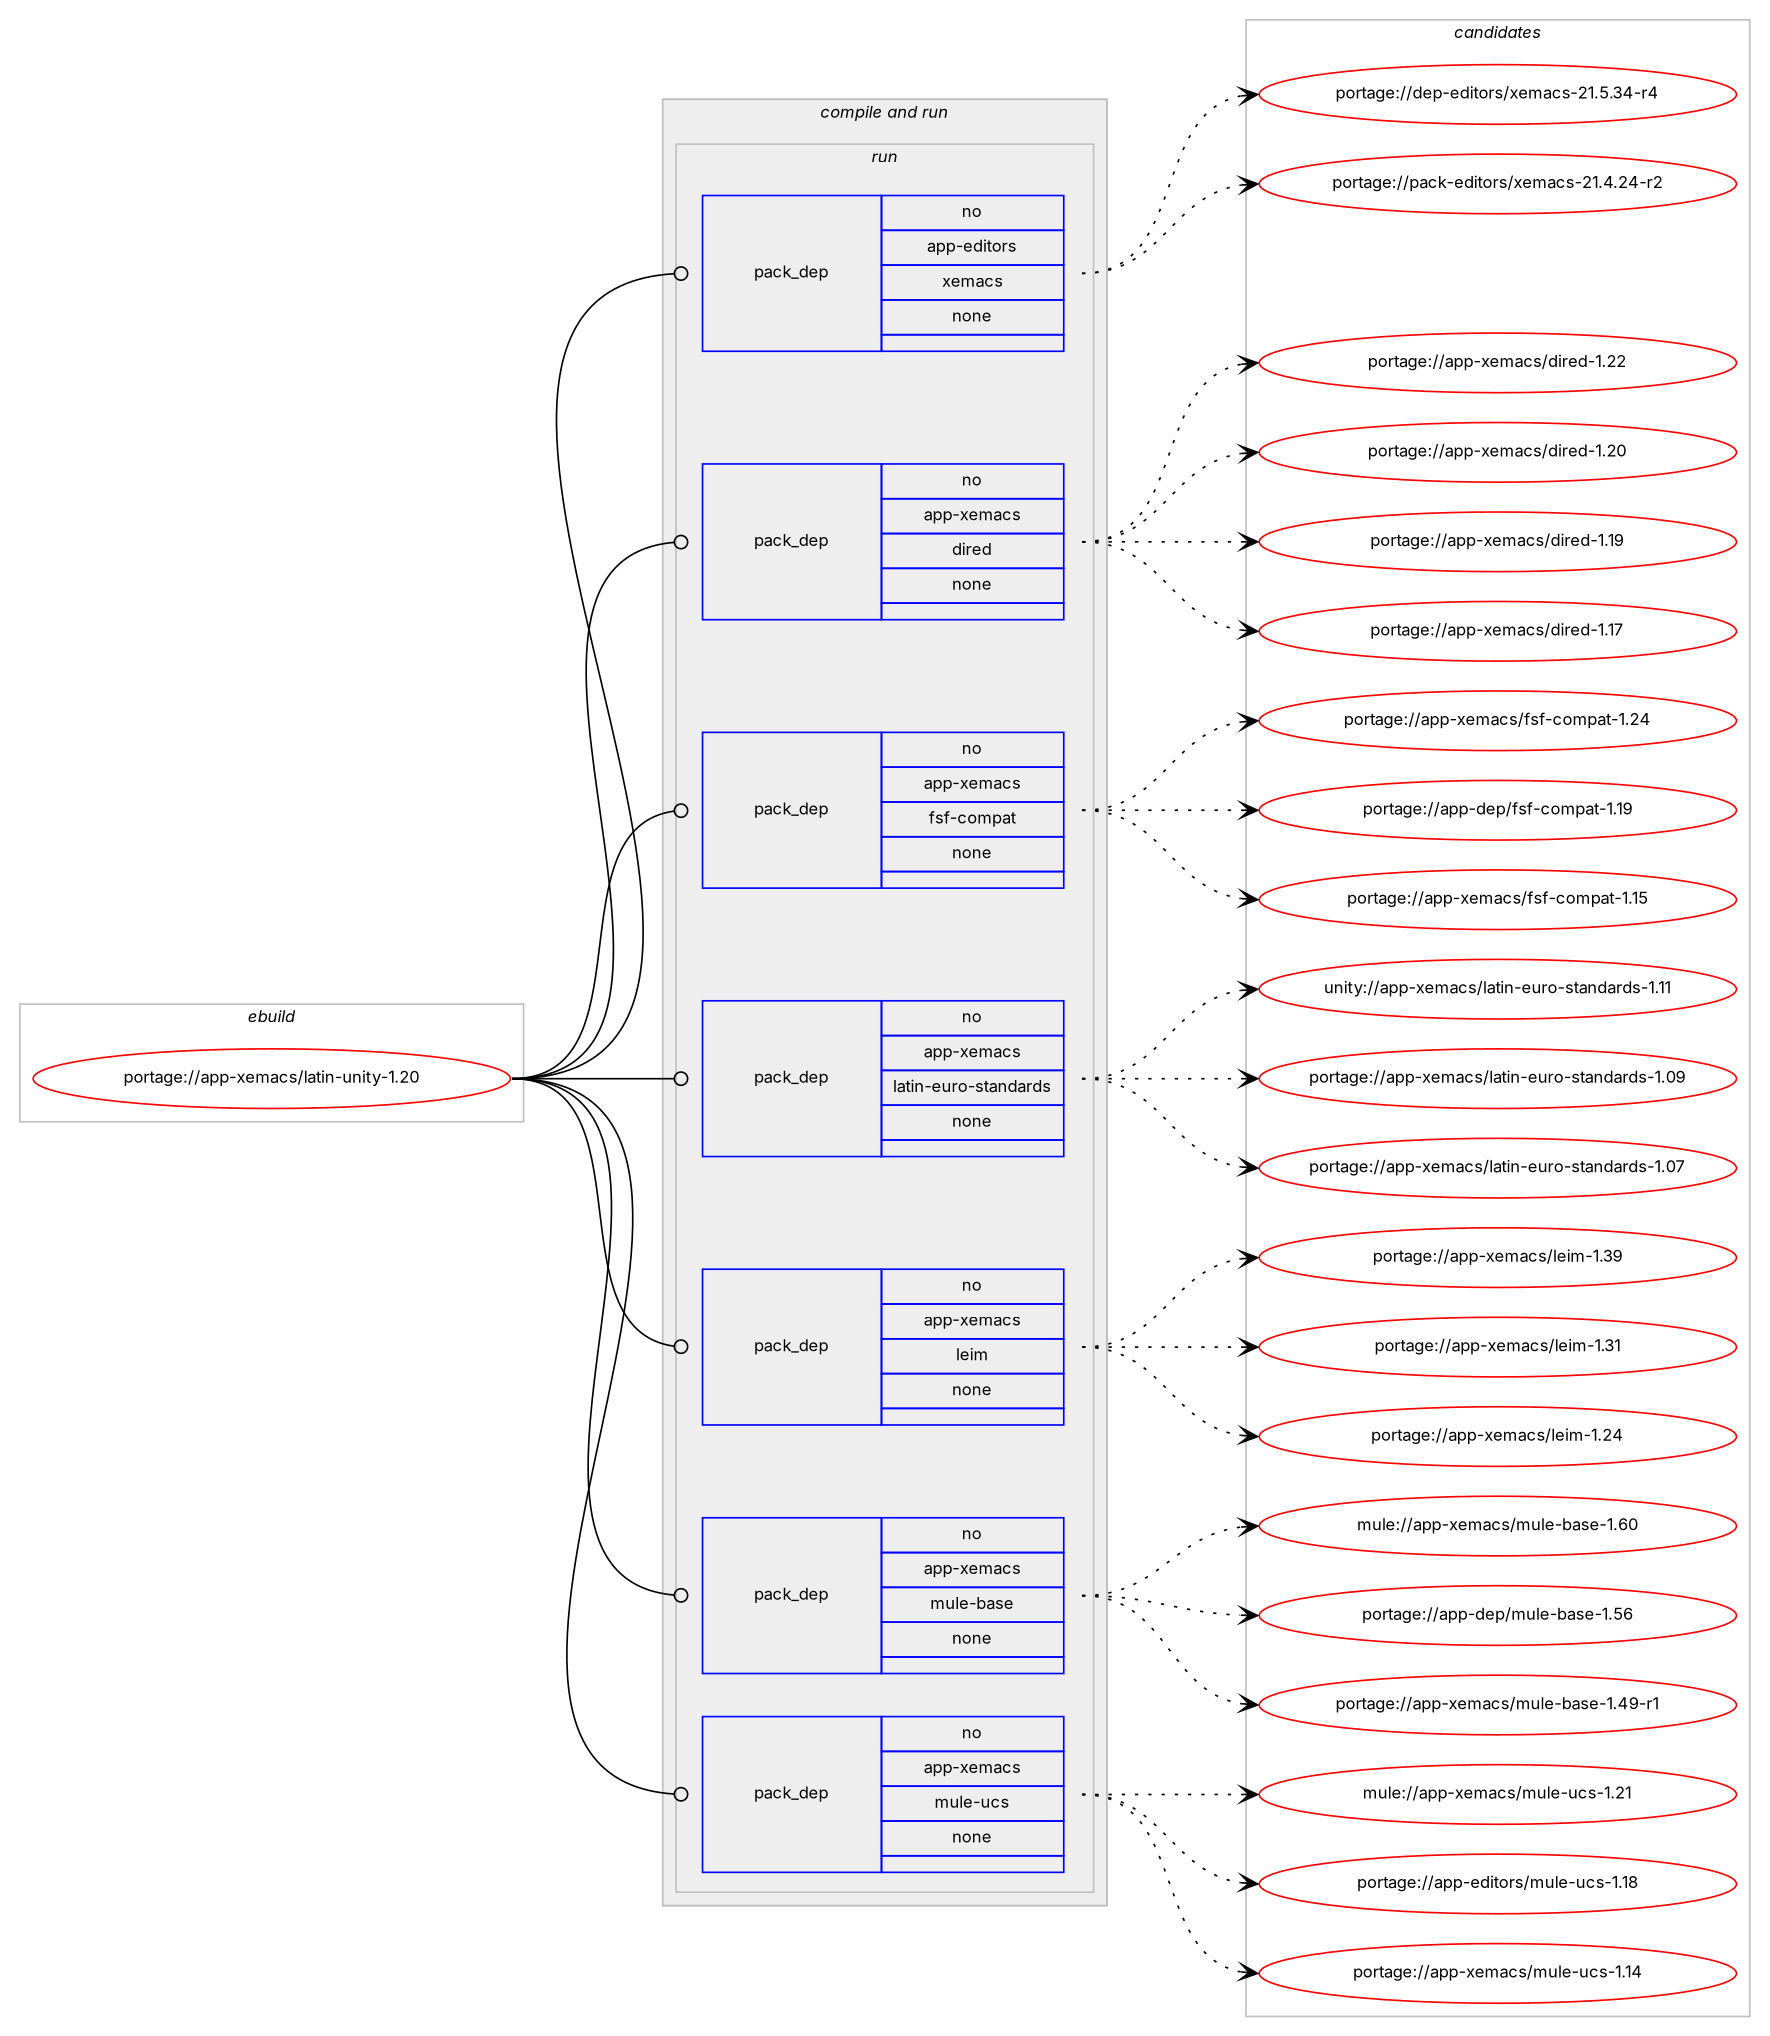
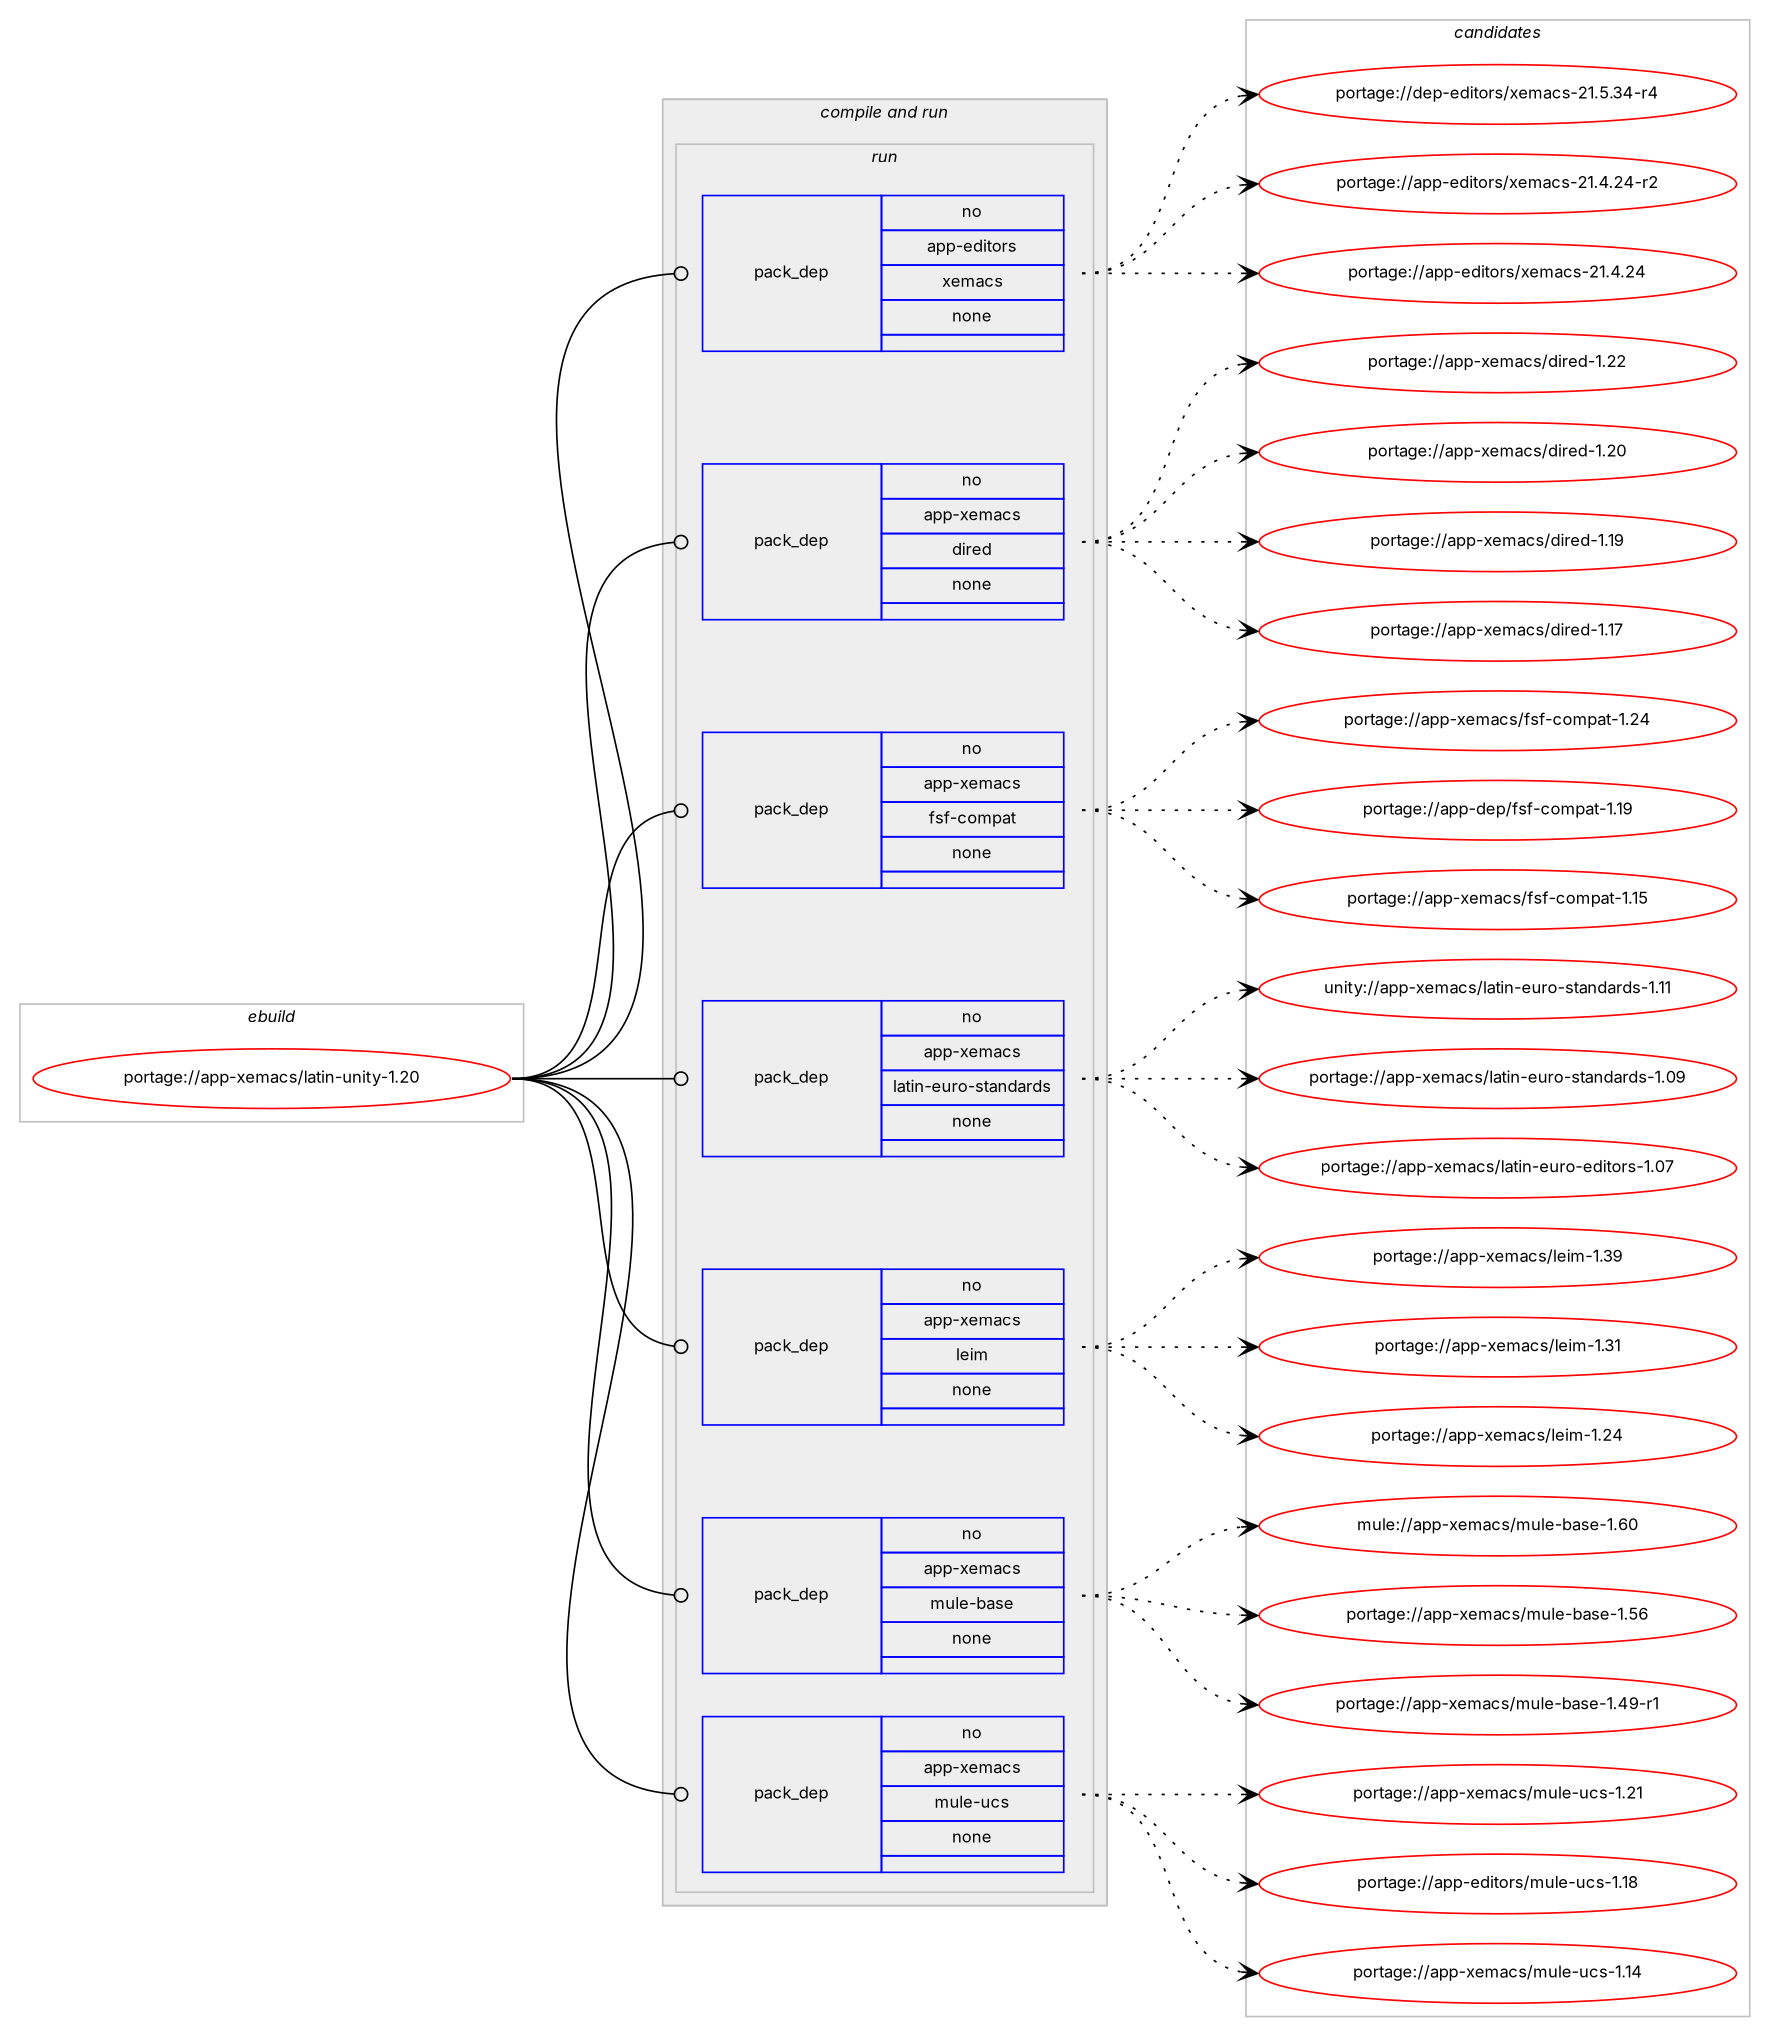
node "portage://pack-editors/xemacs-21.4.24-r2": label "portage://pack-editors/xemacs-21.4.24-r2" -> "portage://app-editors/xemacs-21.4.24-r2"
node "portage://app-editors/xemacs-21.4.24": added
node "portage://app-xemacs/latin-euro-standards-1.07": label "portage://app-xemacs/latin-euro-standards-1.07" -> "portage://app-xemacs/latin-euro-editors-1.07"
node "portage://app-dep/mule-base-1.56": label "portage://app-dep/mule-base-1.56" -> "portage://app-xemacs/mule-base-1.56"
node "mule://app-xemacs/mule-ucs-1.21": label "mule://app-xemacs/mule-ucs-1.21" -> "portage://app-xemacs/mule-ucs-1.21"
